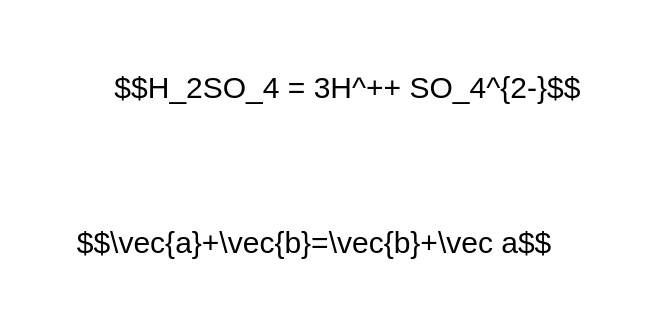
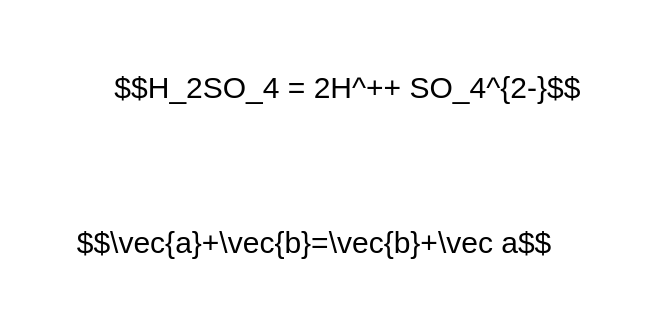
node "$$H_2SO_4 = 3H^++ SO_4^{2-}$$": label "$$H_2SO_4 = 3H^++ SO_4^{2-}$$" -> "$$H_2SO_4 = 2H^++ SO_4^{2-}$$"
